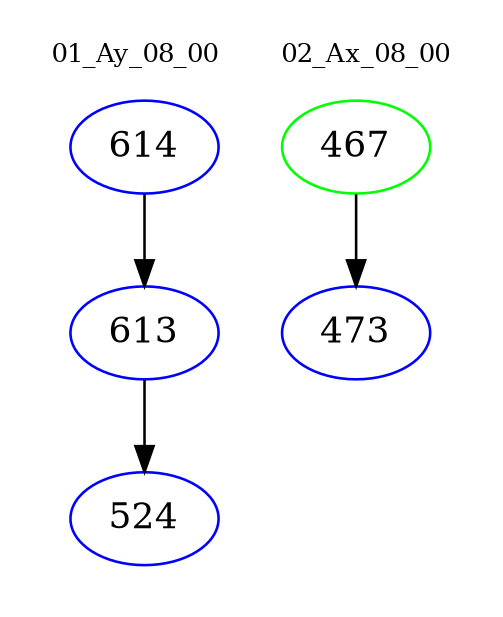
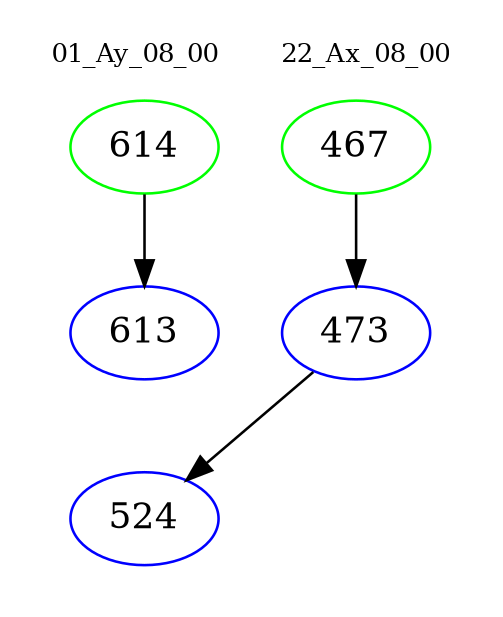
cluster "02_Ax_08_00": label "02_Ax_08_00" -> "22_Ax_08_00"
node "614": color blue -> green
edge "613" -> "524": now "473" -> "524"
